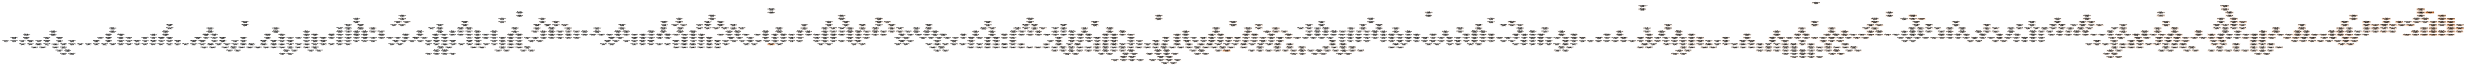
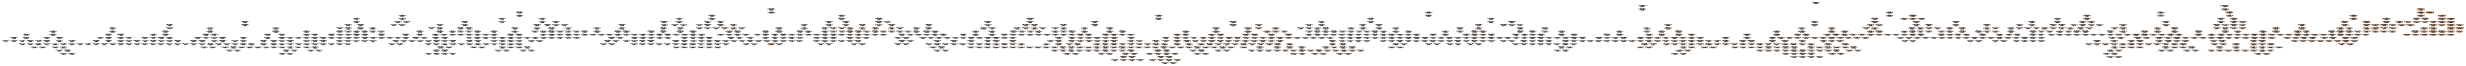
node "squared_error = 17252058593.75 samples = 16 value = 658937.5": fillcolor #edaa79 -> #fbede3
